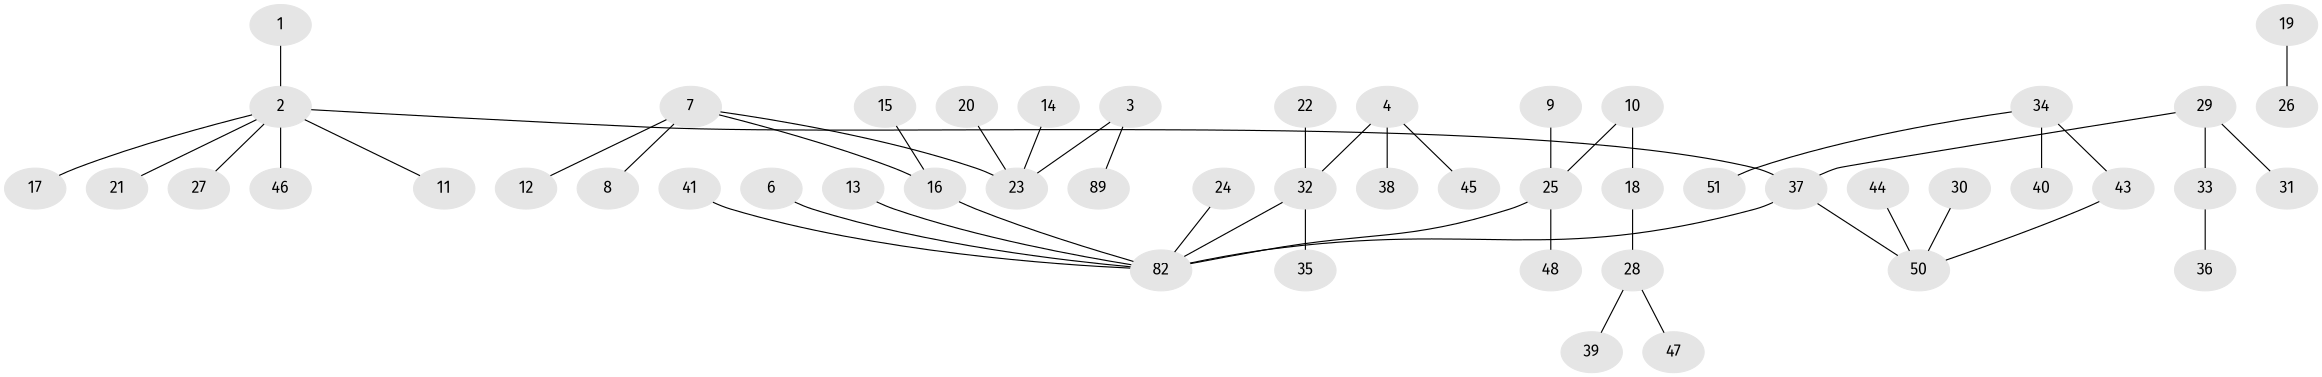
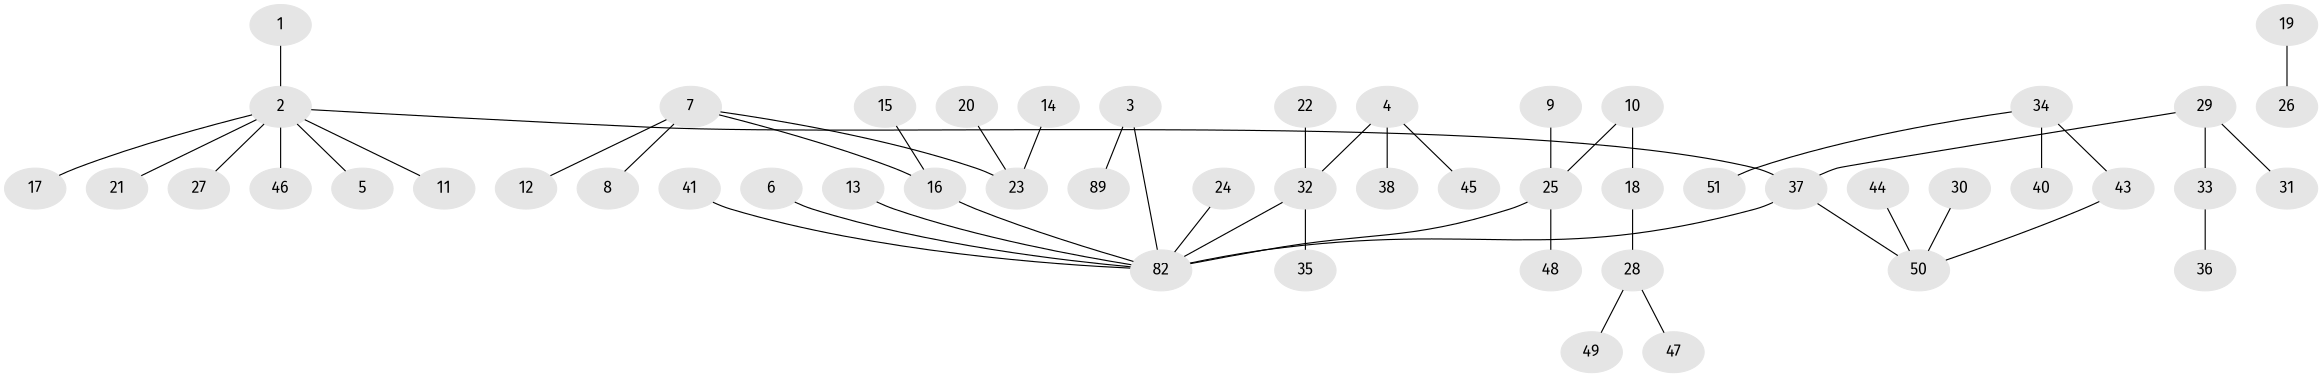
edge "3" -- "23": now "3" -- "82"
node "5": added
node "39": label "39" -> "49"
